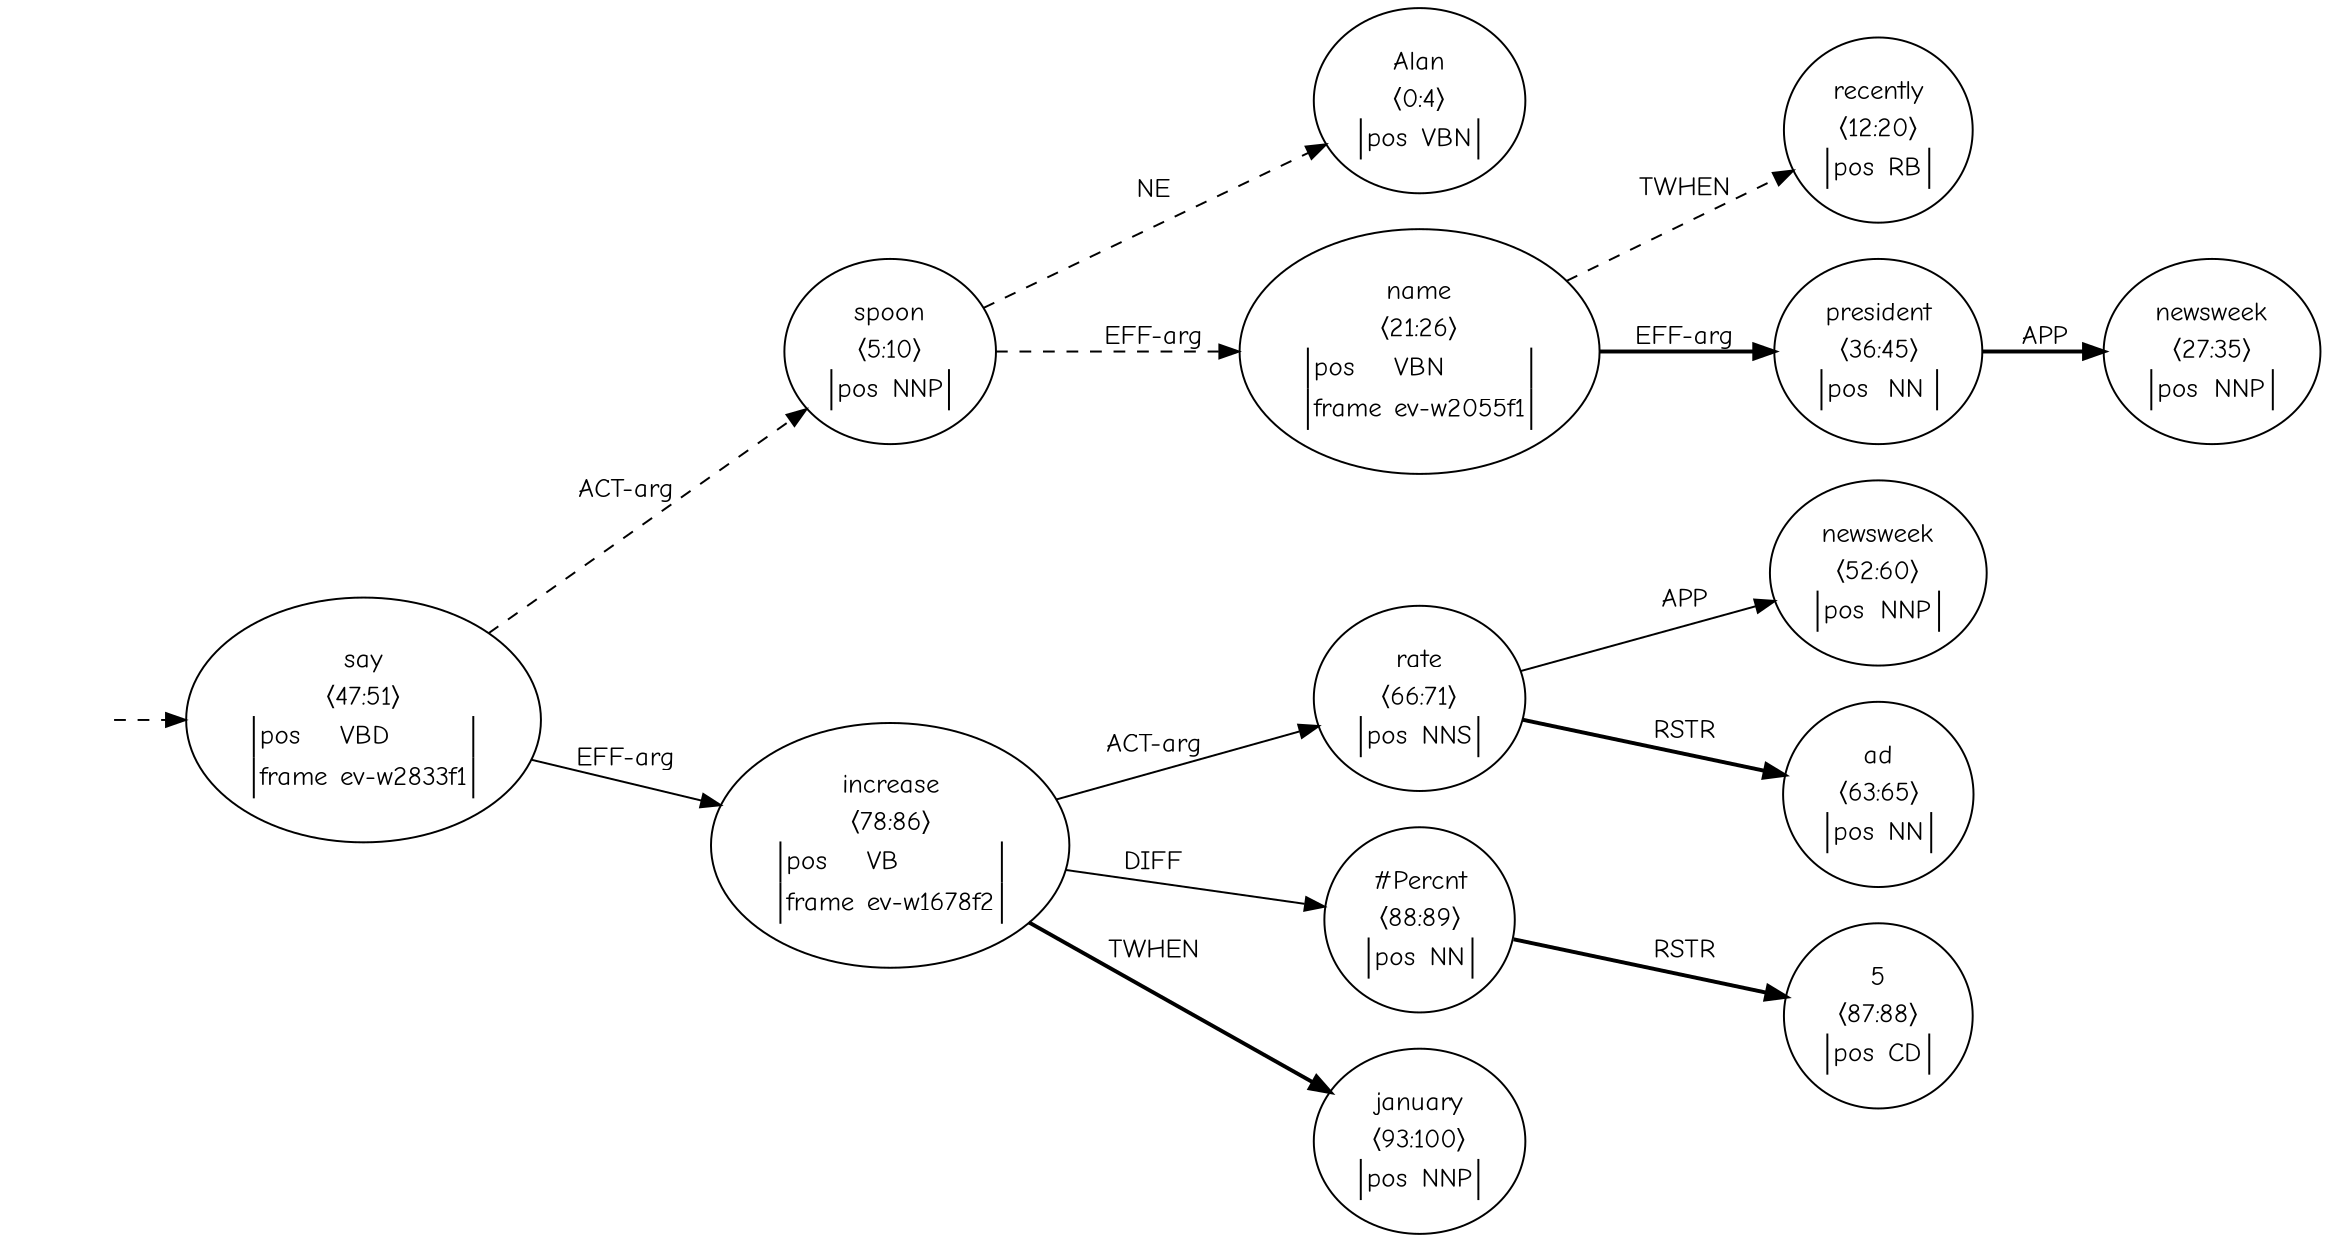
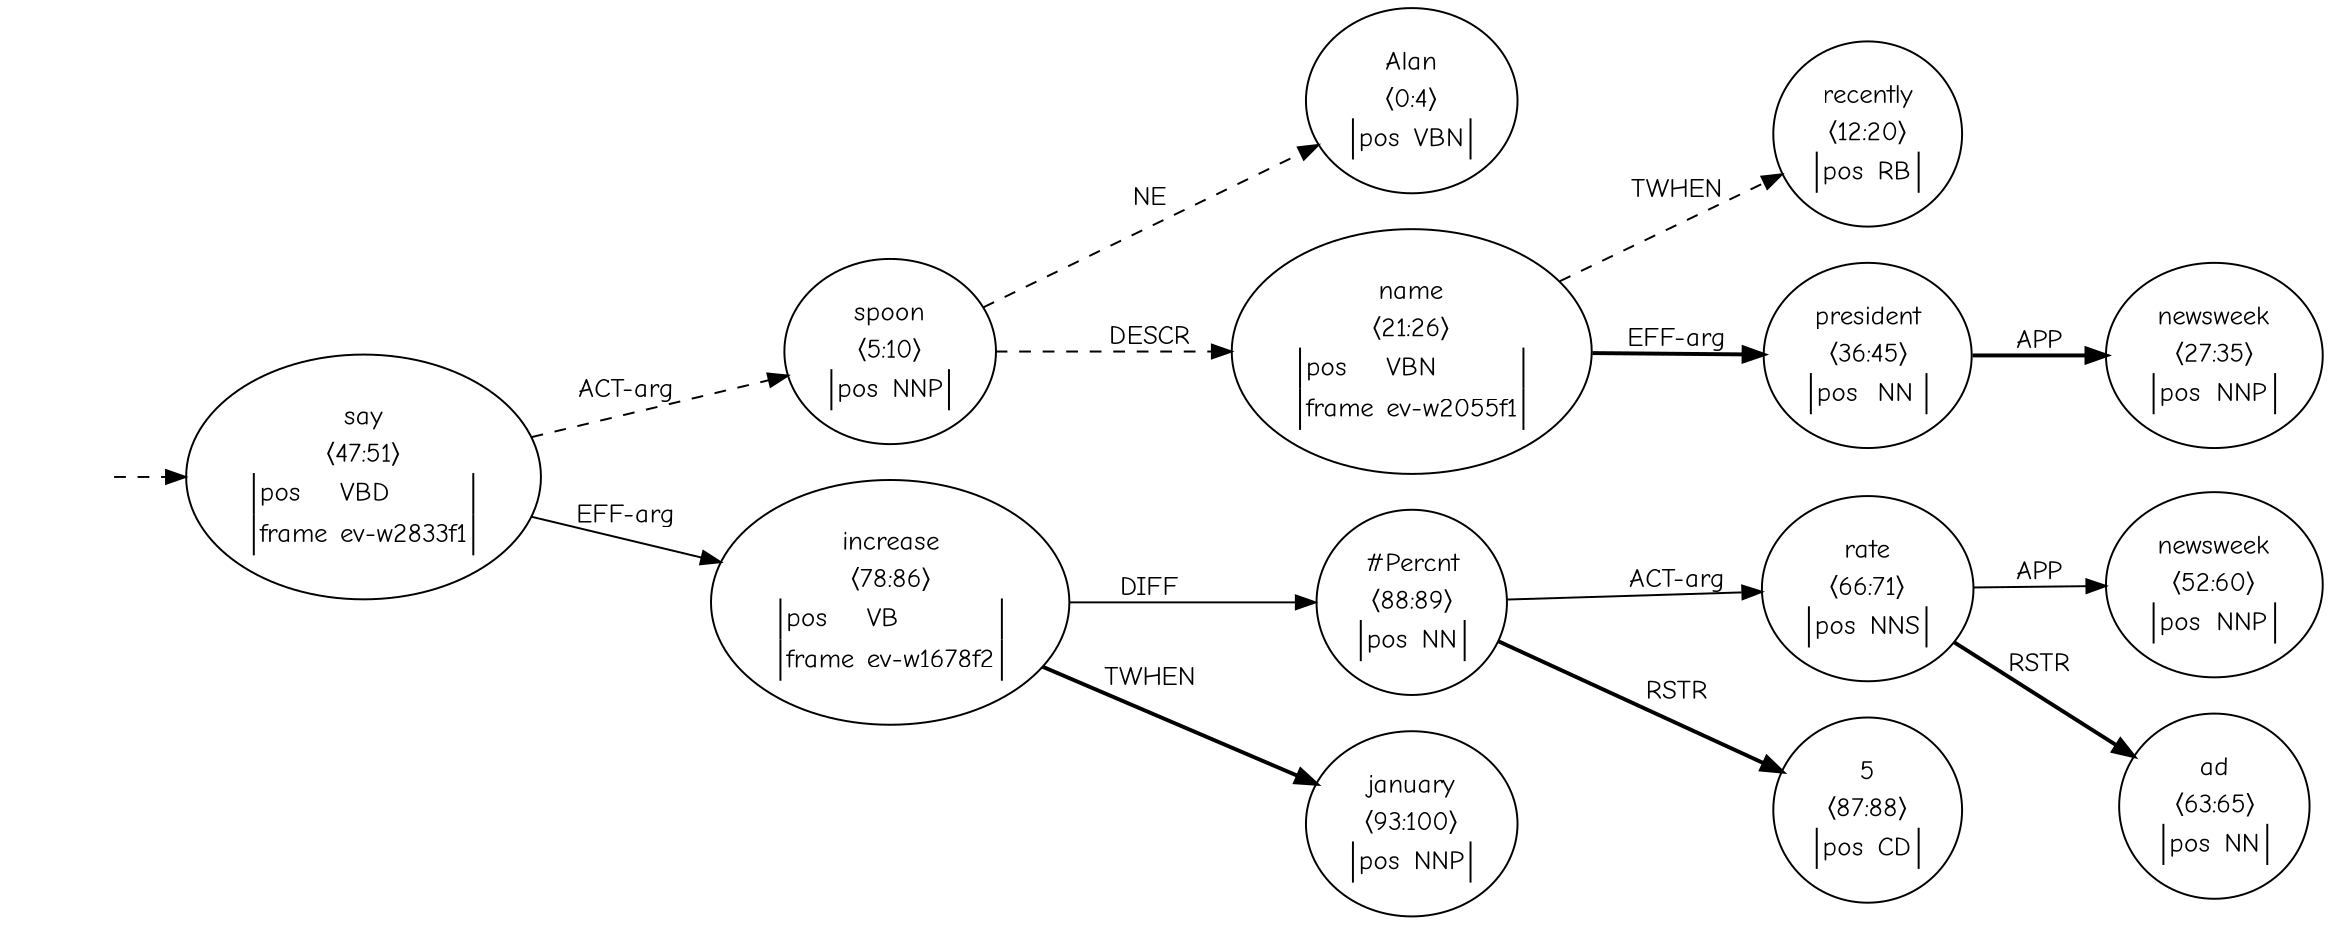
edge "spoon" -> "name": label "EFF-arg" -> "DESCR"
edge "increase" -> "rate": now "#Percnt" -> "rate"
